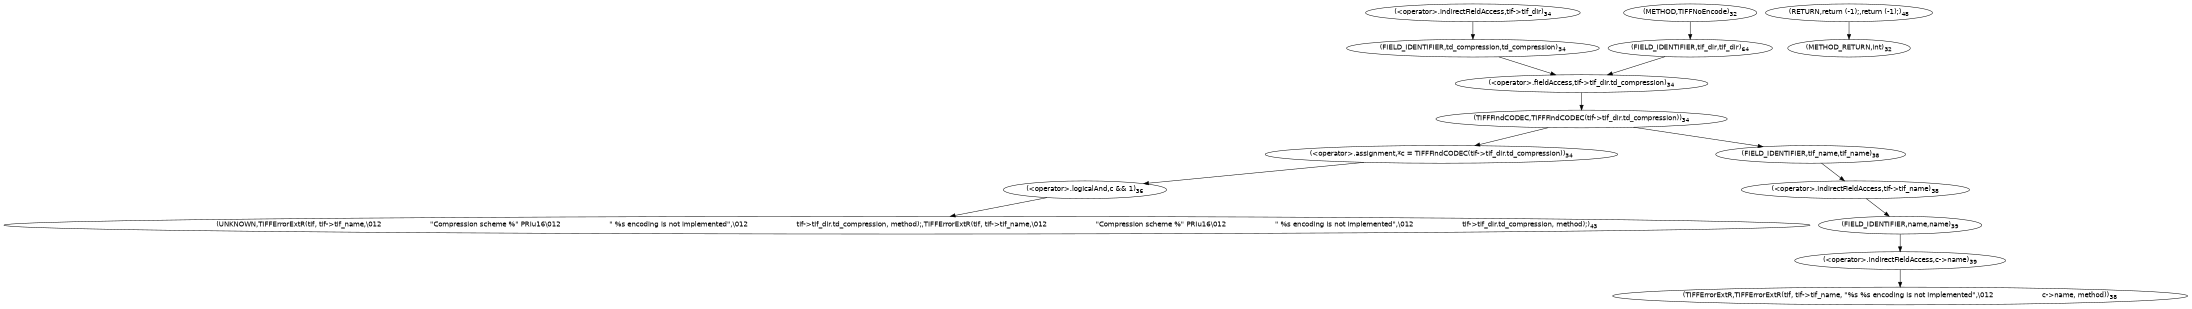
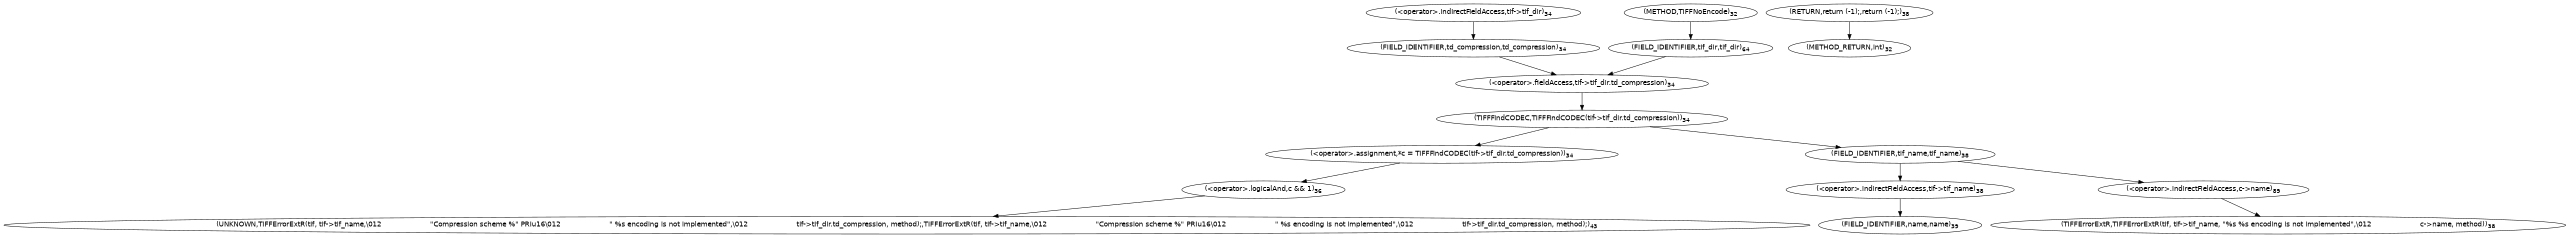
node "(RETURN,return (-1);,return (-1);)": text "48" -> "38"
edge "(FIELD_IDENTIFIER,name,name)" -> "(<operator>.indirectFieldAccess,c->name)": now "(FIELD_IDENTIFIER,tif_name,tif_name)" -> "(<operator>.indirectFieldAccess,c->name)"
node "(<operator>.indirectFieldAccess,c->name)": text "39" -> "89"
